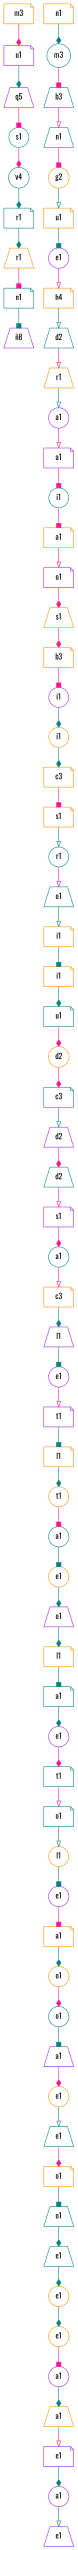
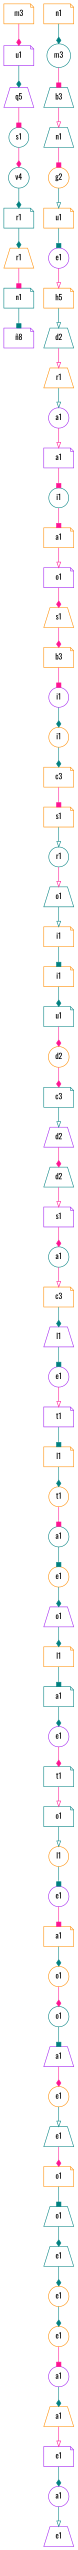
node "h4": label "h4" -> "h5"
node "ñ8": shape trapezium -> note
